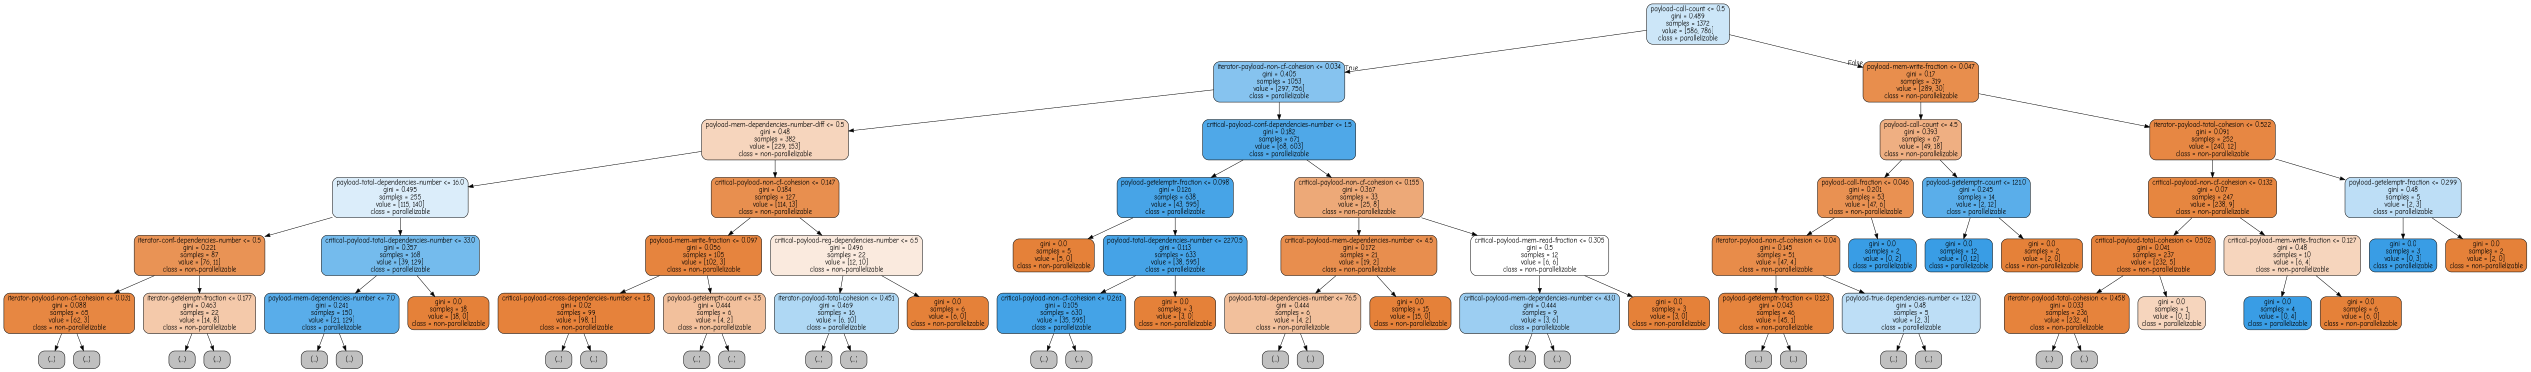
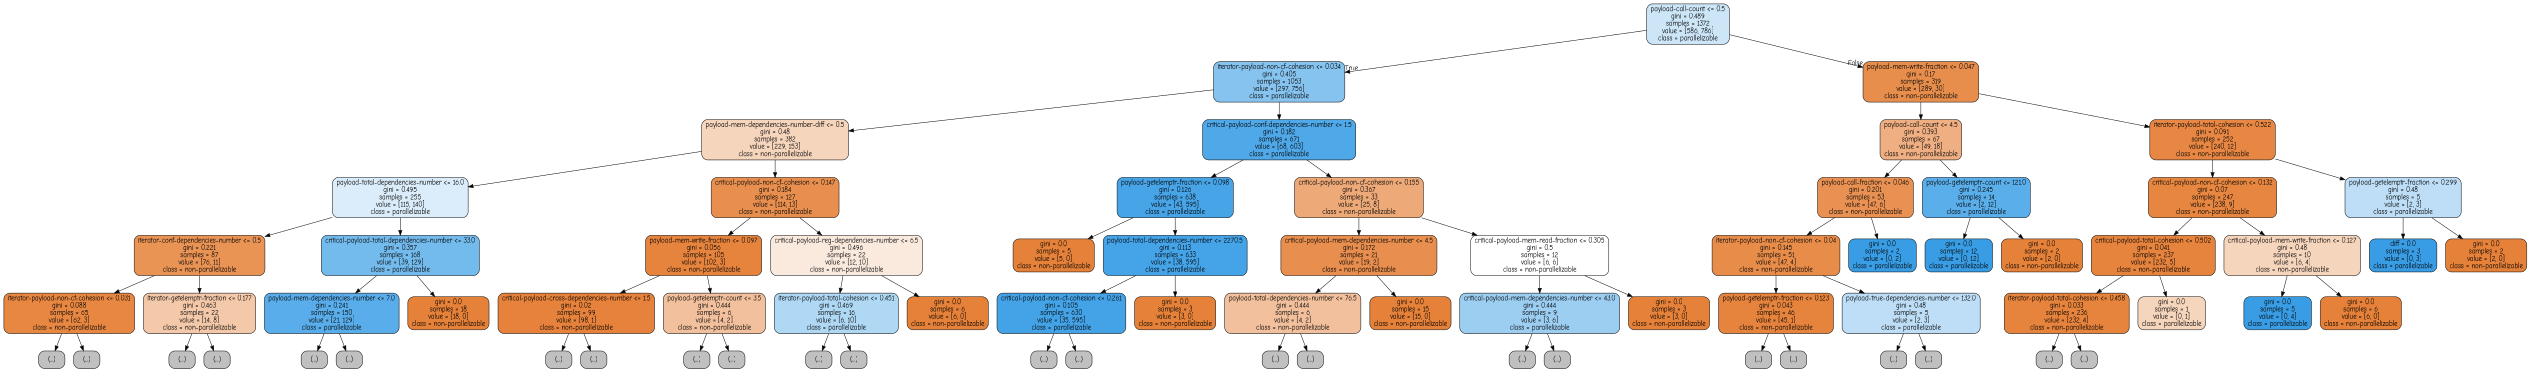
node "gini = 0.0 samples = 3 value = [0, 3] class = parallelizable": label "gini = 0.0 samples = 3 value = [0, 3] class = parallelizable" -> "diff = 0.0 samples = 3 value = [0, 3] class = parallelizable"
node "gini = 0.0 samples = 4 value = [0, 4] class = parallelizable": label "gini = 0.0 samples = 4 value = [0, 4] class = parallelizable" -> "gini = 0.0 samples = 5 value = [0, 4] class = parallelizable"
